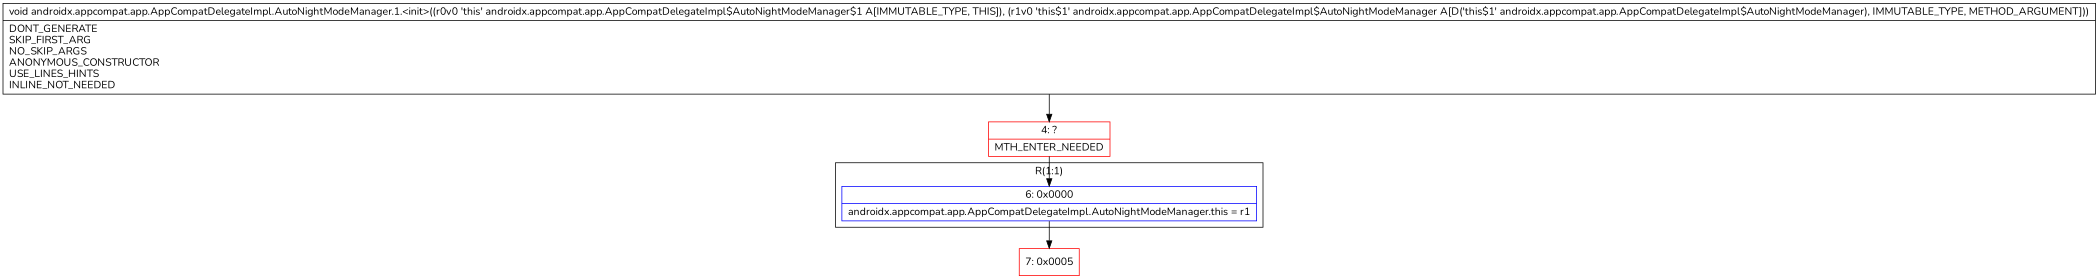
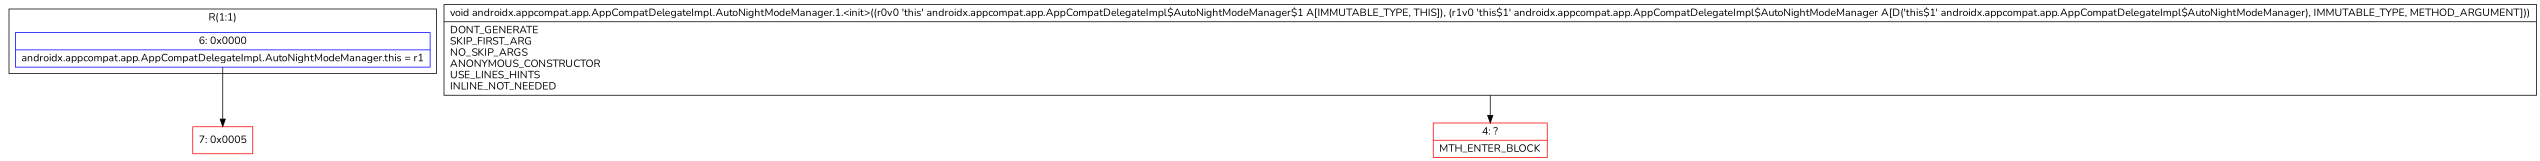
node "4: ?": text "MTH_ENTER_NEEDED" -> "MTH_ENTER_BLOCK"
edge "4: ?" -> "6: 0x0000": removed
